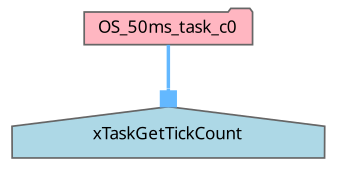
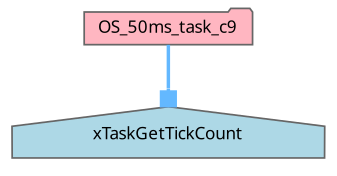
node "OS_50ms_task_c0": label "OS_50ms_task_c0" -> "OS_50ms_task_c9"
